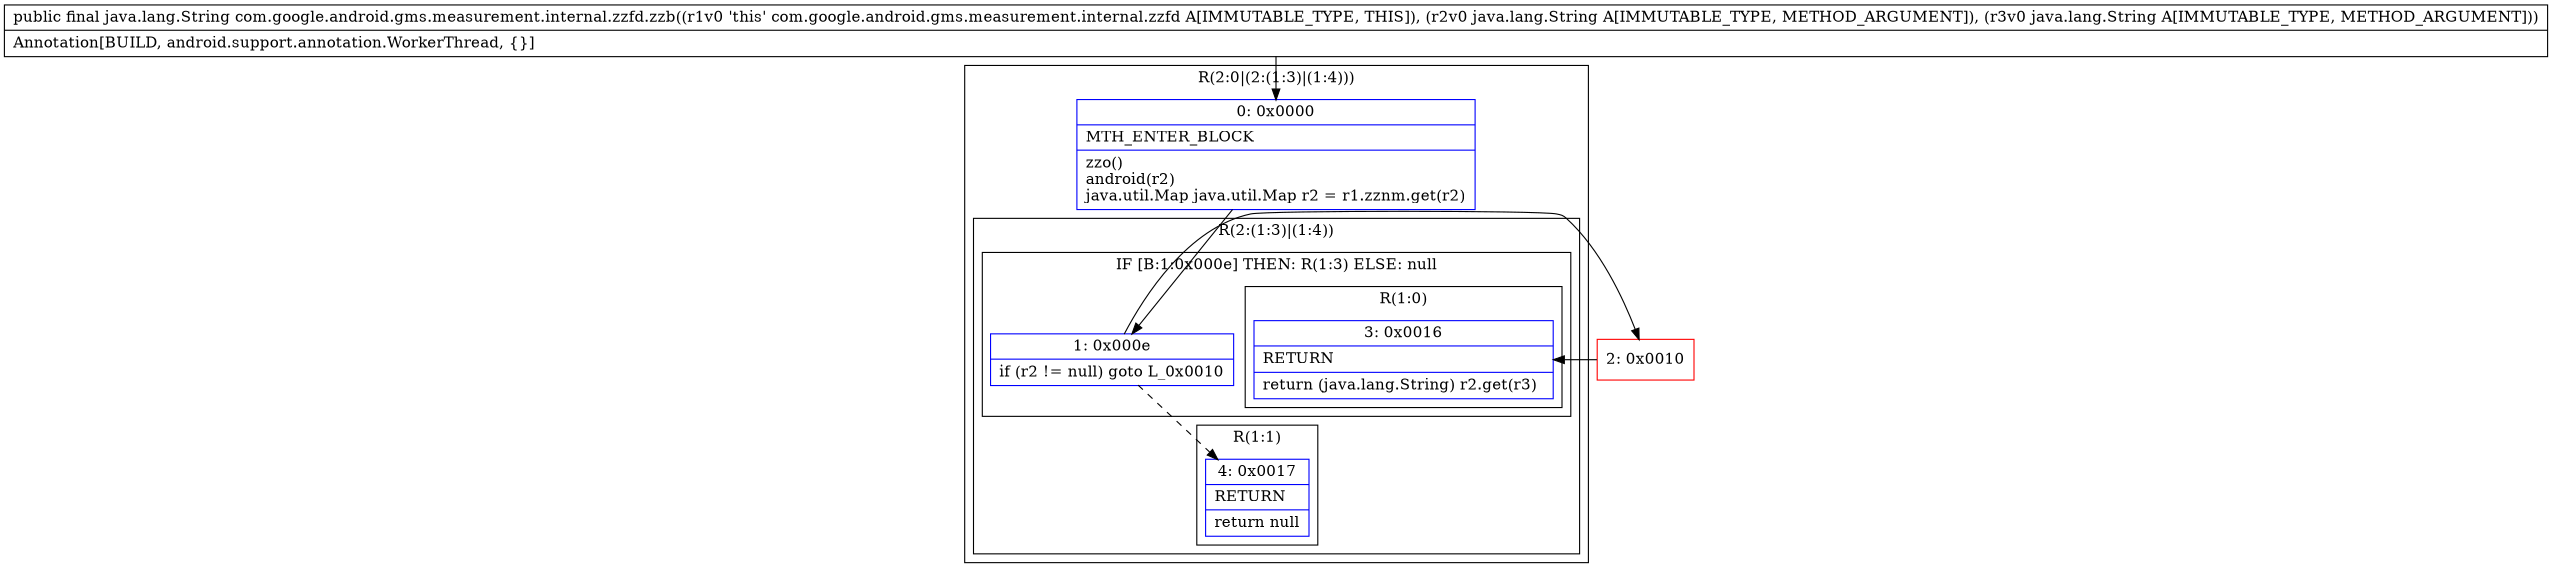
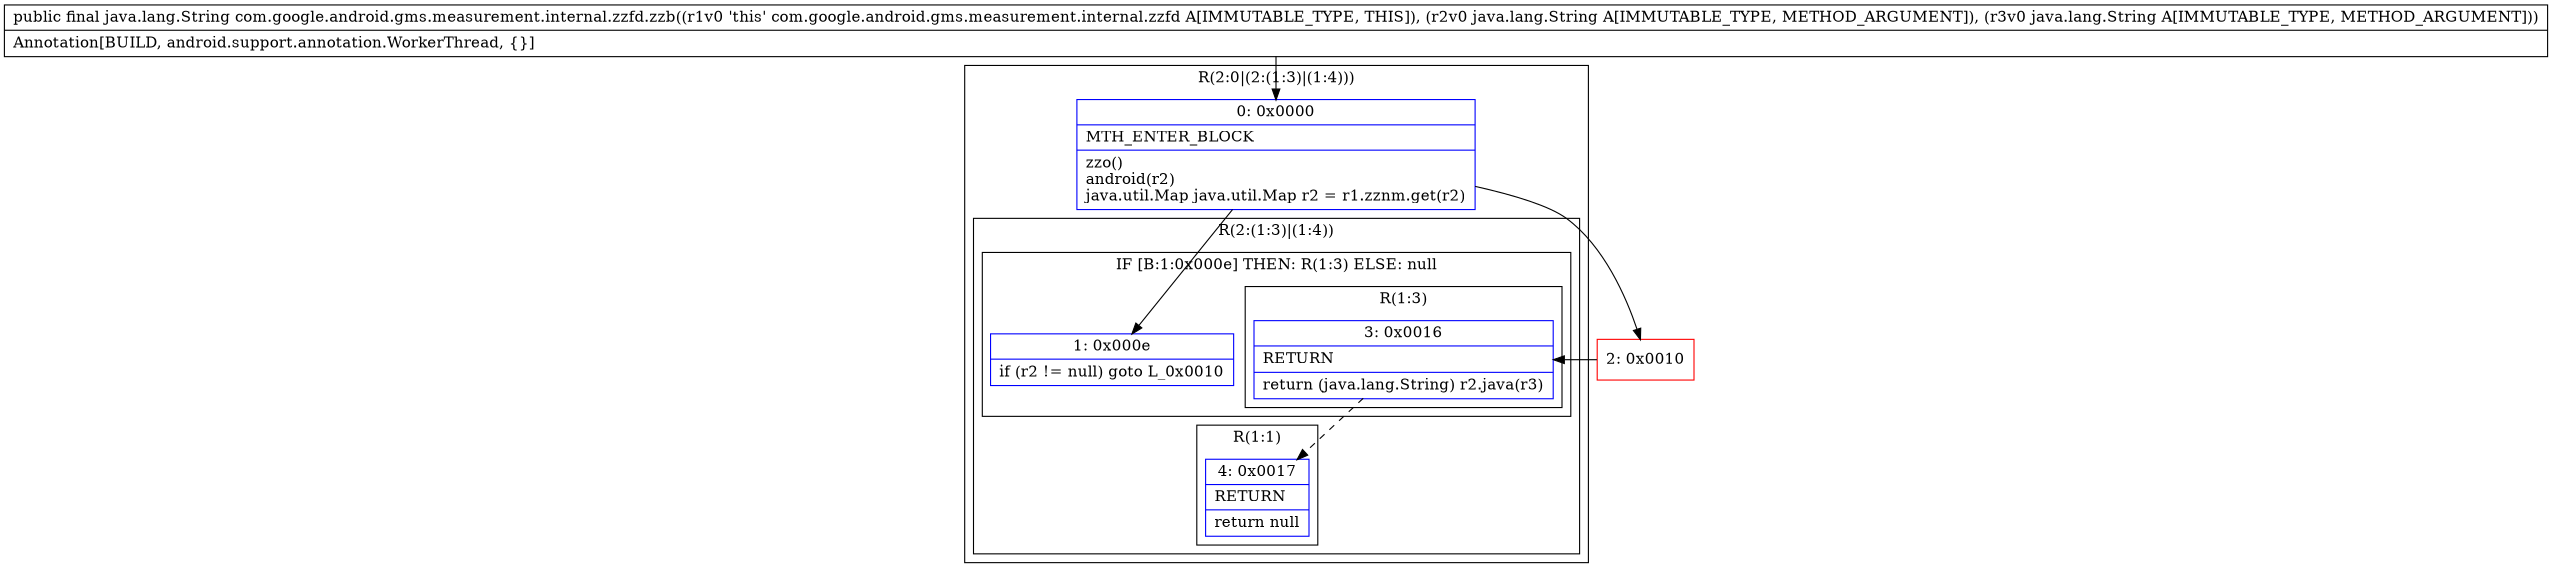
edge "1: 0x000e" -> "2: 0x0010": now "0: 0x0000" -> "2: 0x0010"
cluster "R(1:0)": label "R(1:0)" -> "R(1:3)"
node "3: 0x0016": text "return (java.lang.String) r2.get(r3)" -> "return (java.lang.String) r2.java(r3)"
edge "1: 0x000e" -> "4: 0x0017": now "3: 0x0016" -> "4: 0x0017"
